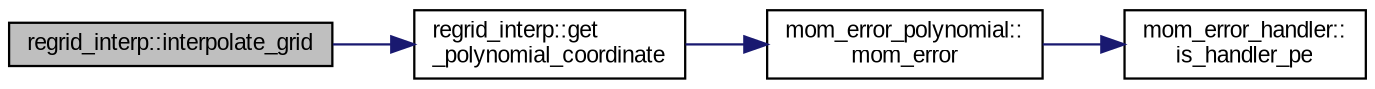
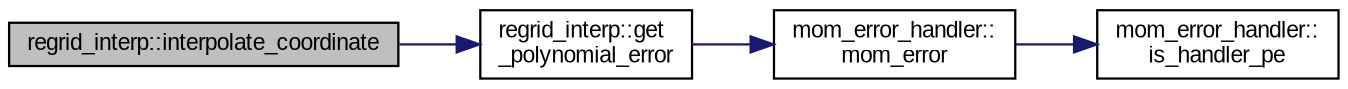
node "regrid_interp::interpolate_grid": label "regrid_interp::interpolate_grid" -> "regrid_interp::interpolate_coordinate"
node "regrid_interp::get _polynomial_coordinate": label "regrid_interp::get _polynomial_coordinate" -> "regrid_interp::get _polynomial_error"
node "mom_error_polynomial:: mom_error": label "mom_error_polynomial:: mom_error" -> "mom_error_handler:: mom_error"
